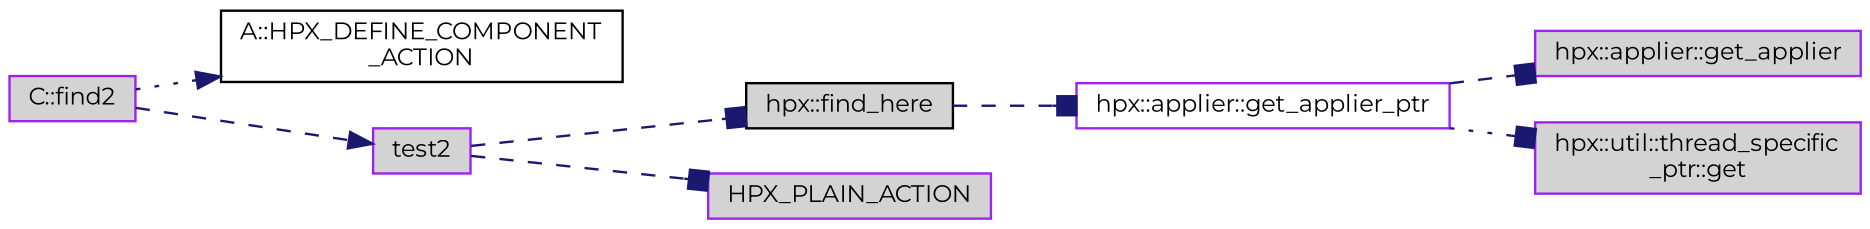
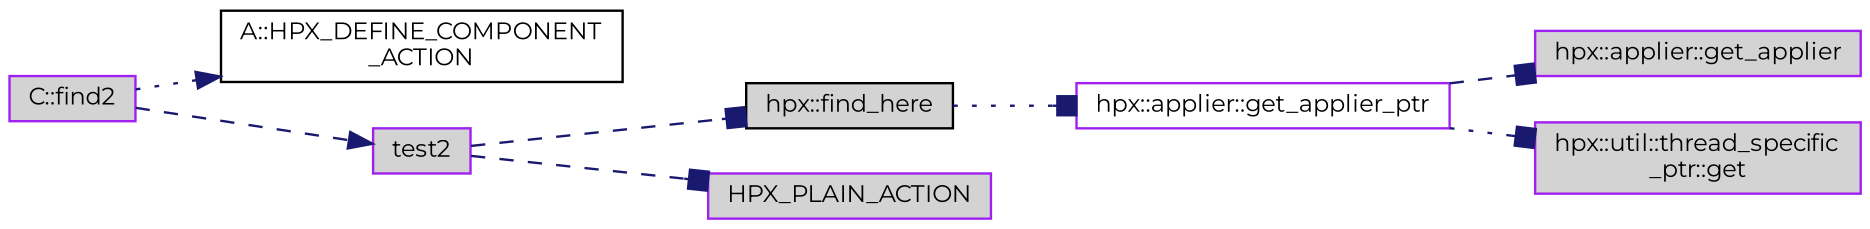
edge "hpx::find_here" -> "hpx::applier::get_applier_ptr": style dashed -> dotted
